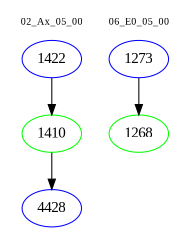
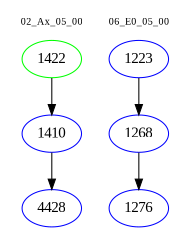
node "1422": color blue -> green
node "1273": label "1273" -> "1223"
node "1410": color green -> blue
node "1268": color green -> blue
node "1276": added
